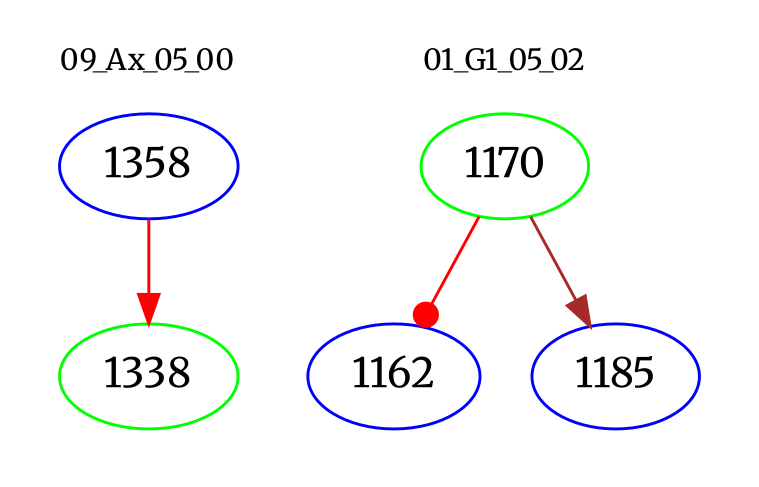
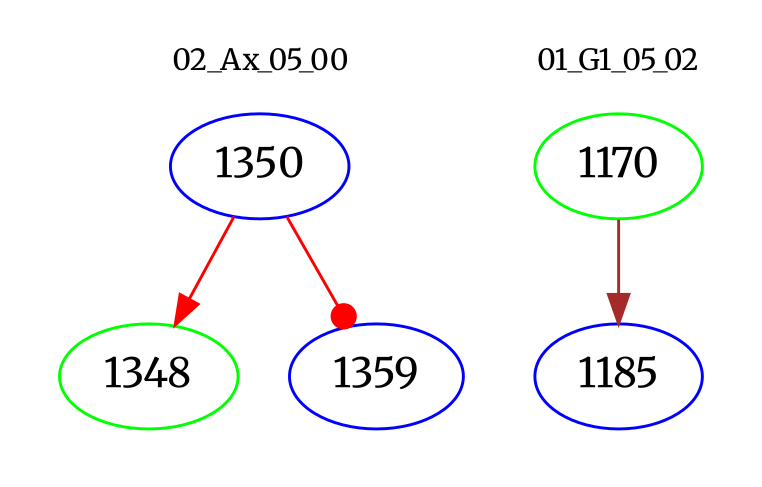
cluster "09_Ax_05_00": label "09_Ax_05_00" -> "02_Ax_05_00"
node "1358": label "1358" -> "1350"
node "1338": label "1338" -> "1348"
node "1359": added
node "1162": removed
